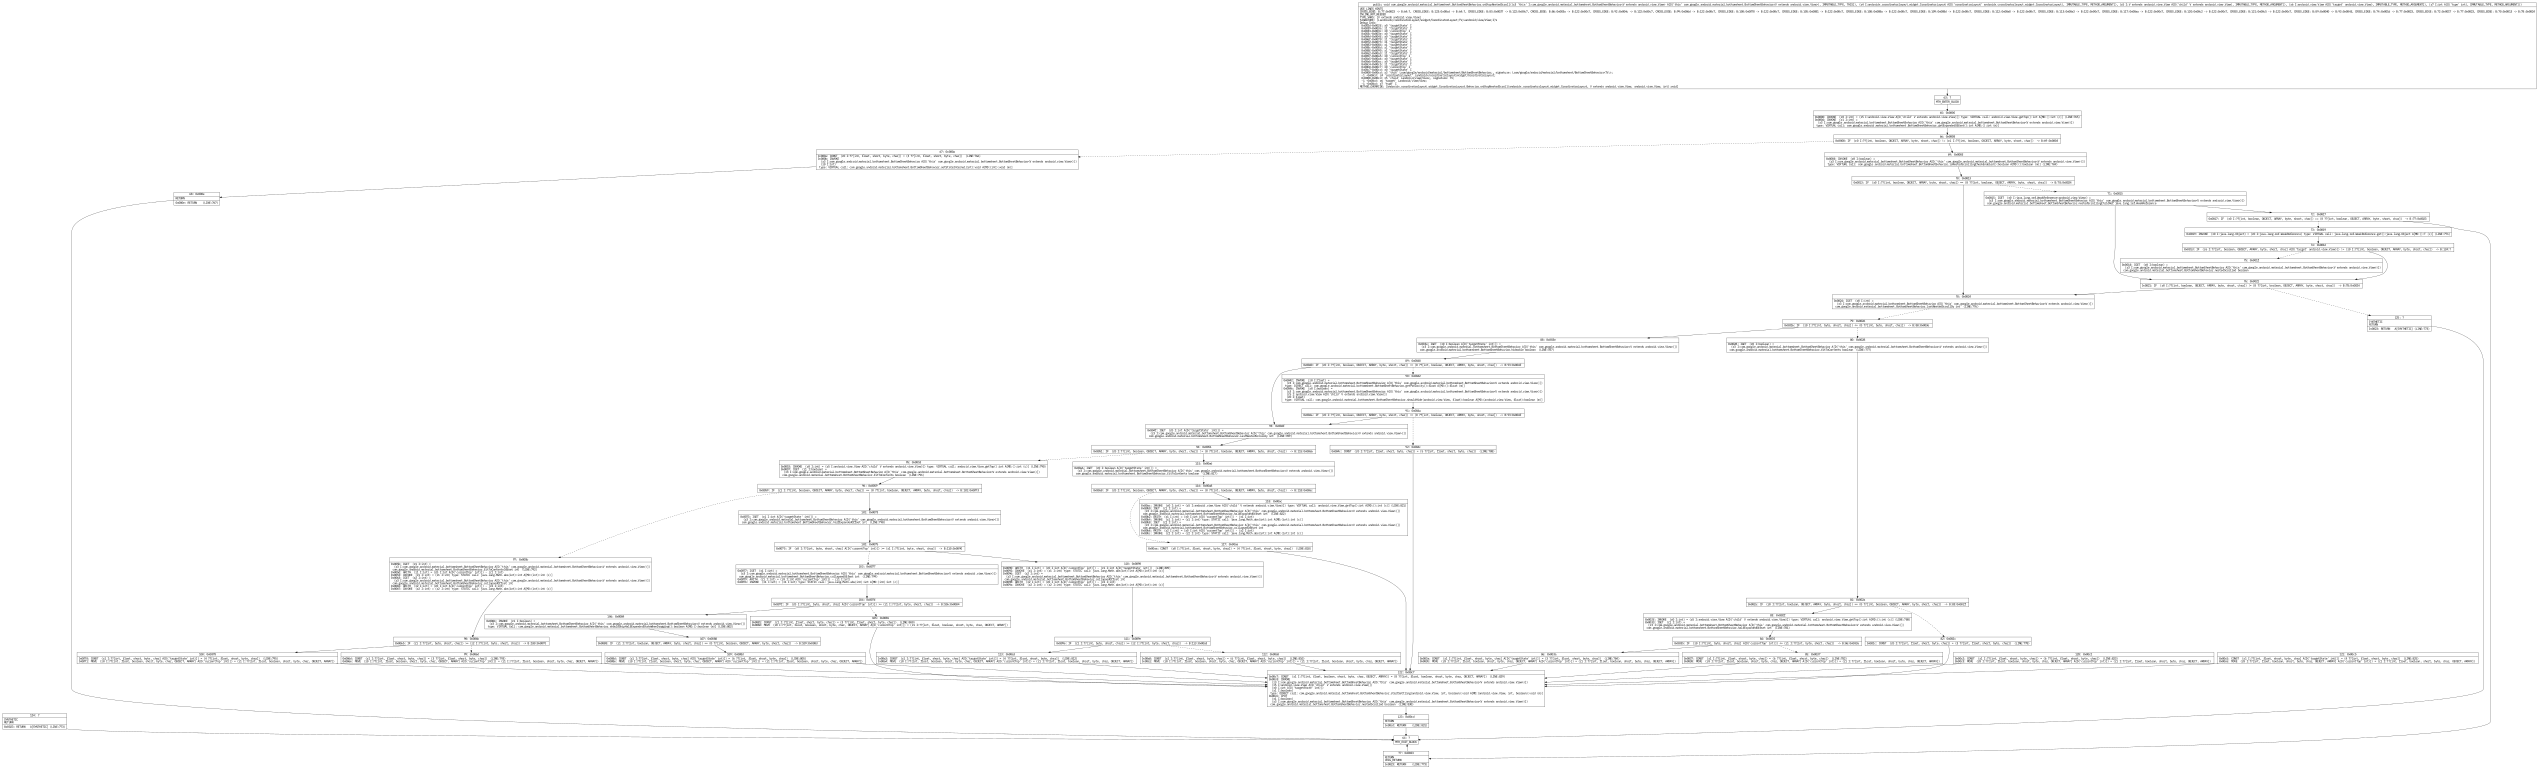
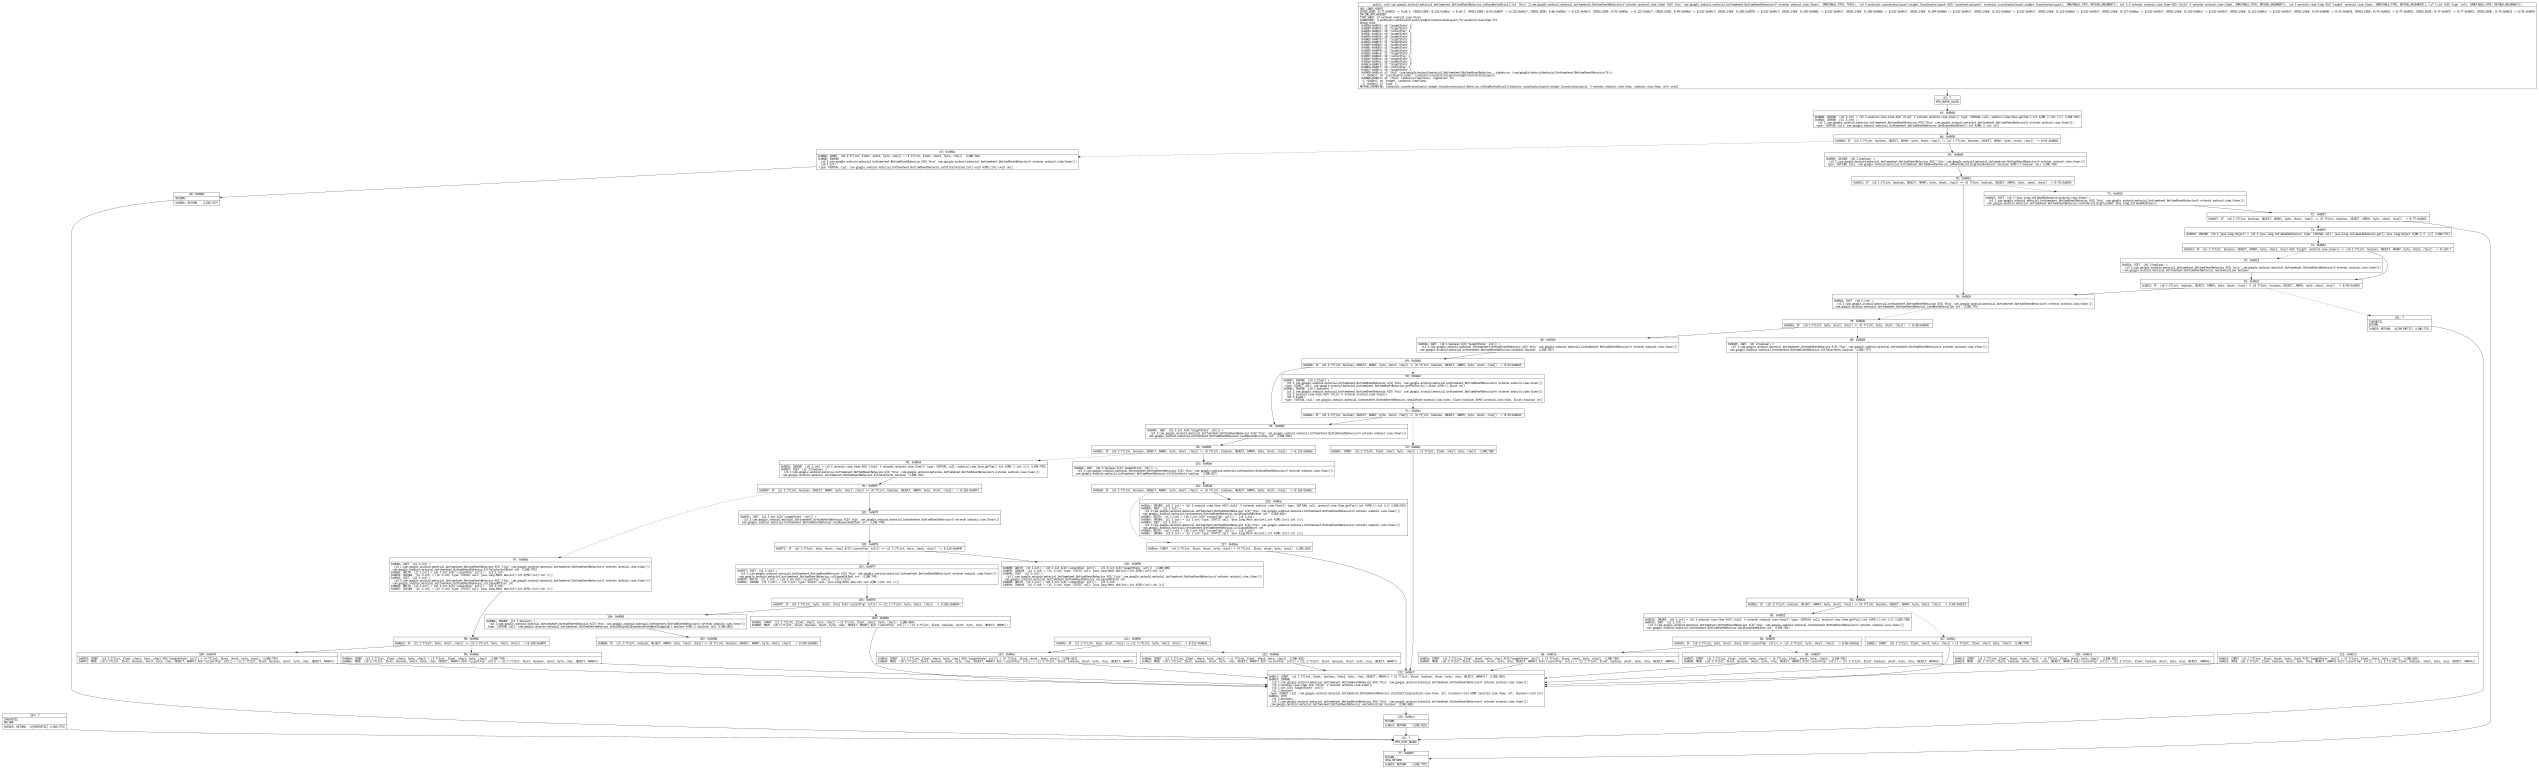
edge "71: 0x0015" -> "76: 0x0021": now "75: 0x001f" -> "76: 0x0021"
edge "110: 0x0090" -> "111: 0x009e": removed
node "109: 0x008d": removed
edge "77: 0x0023" -> "64: ?": reversed
